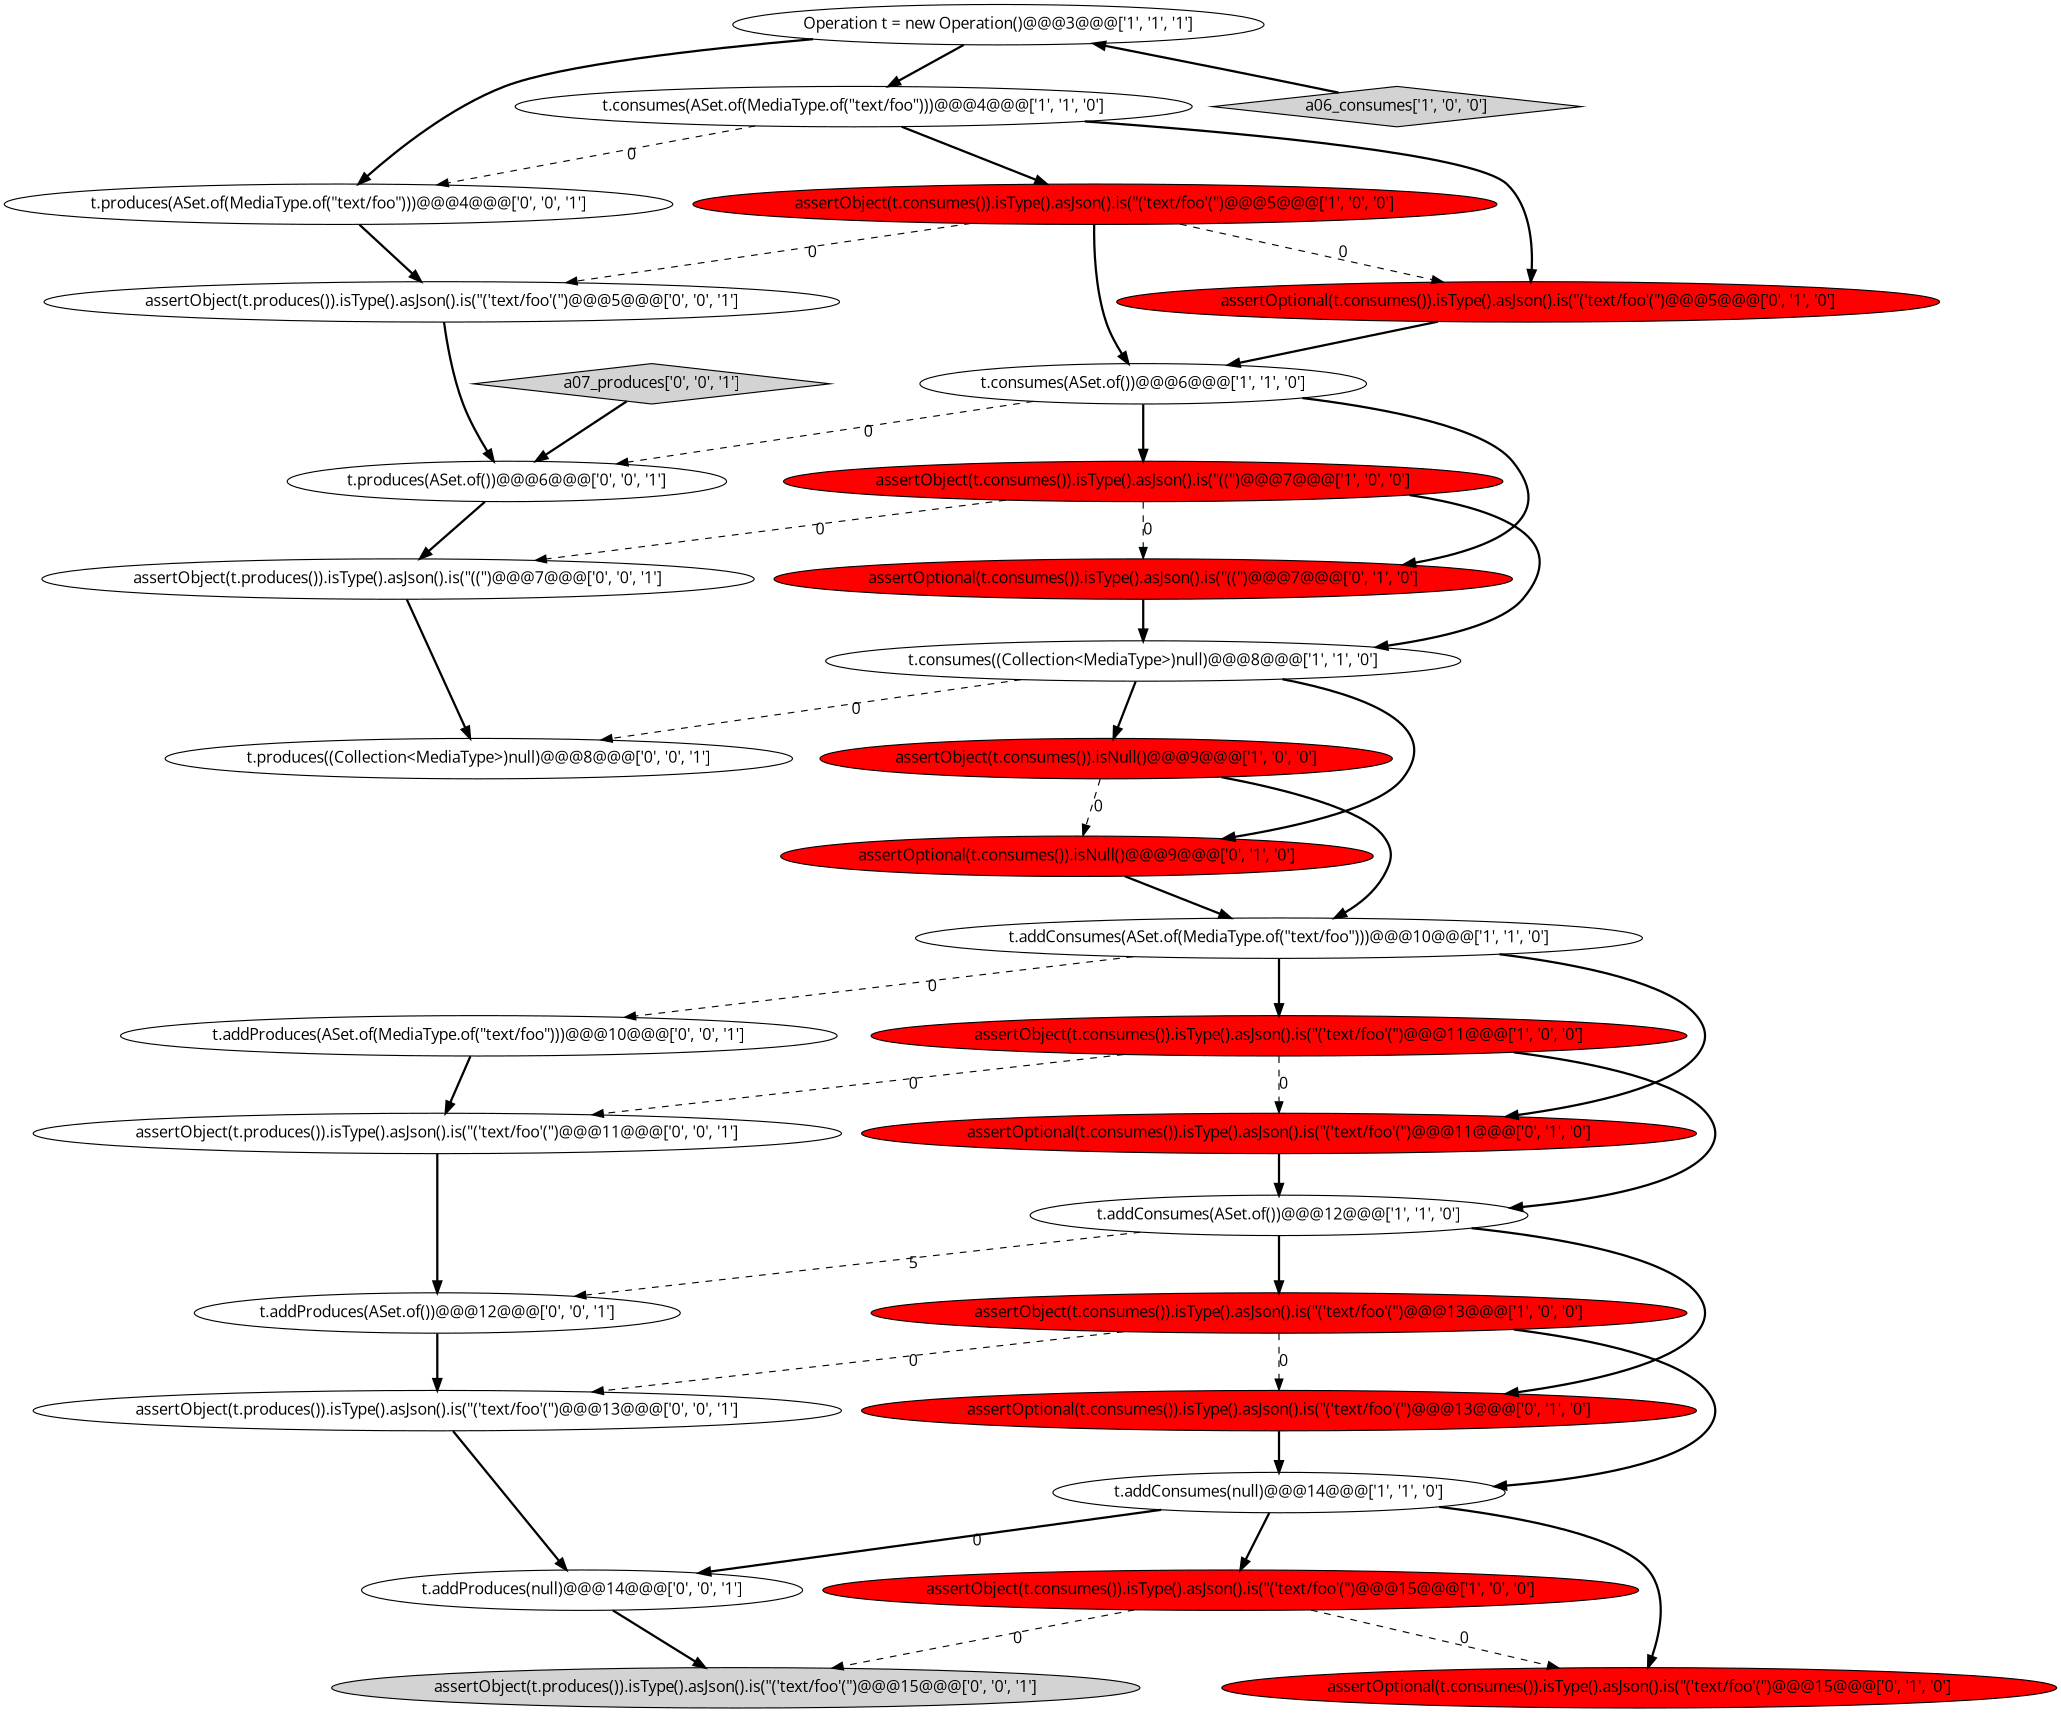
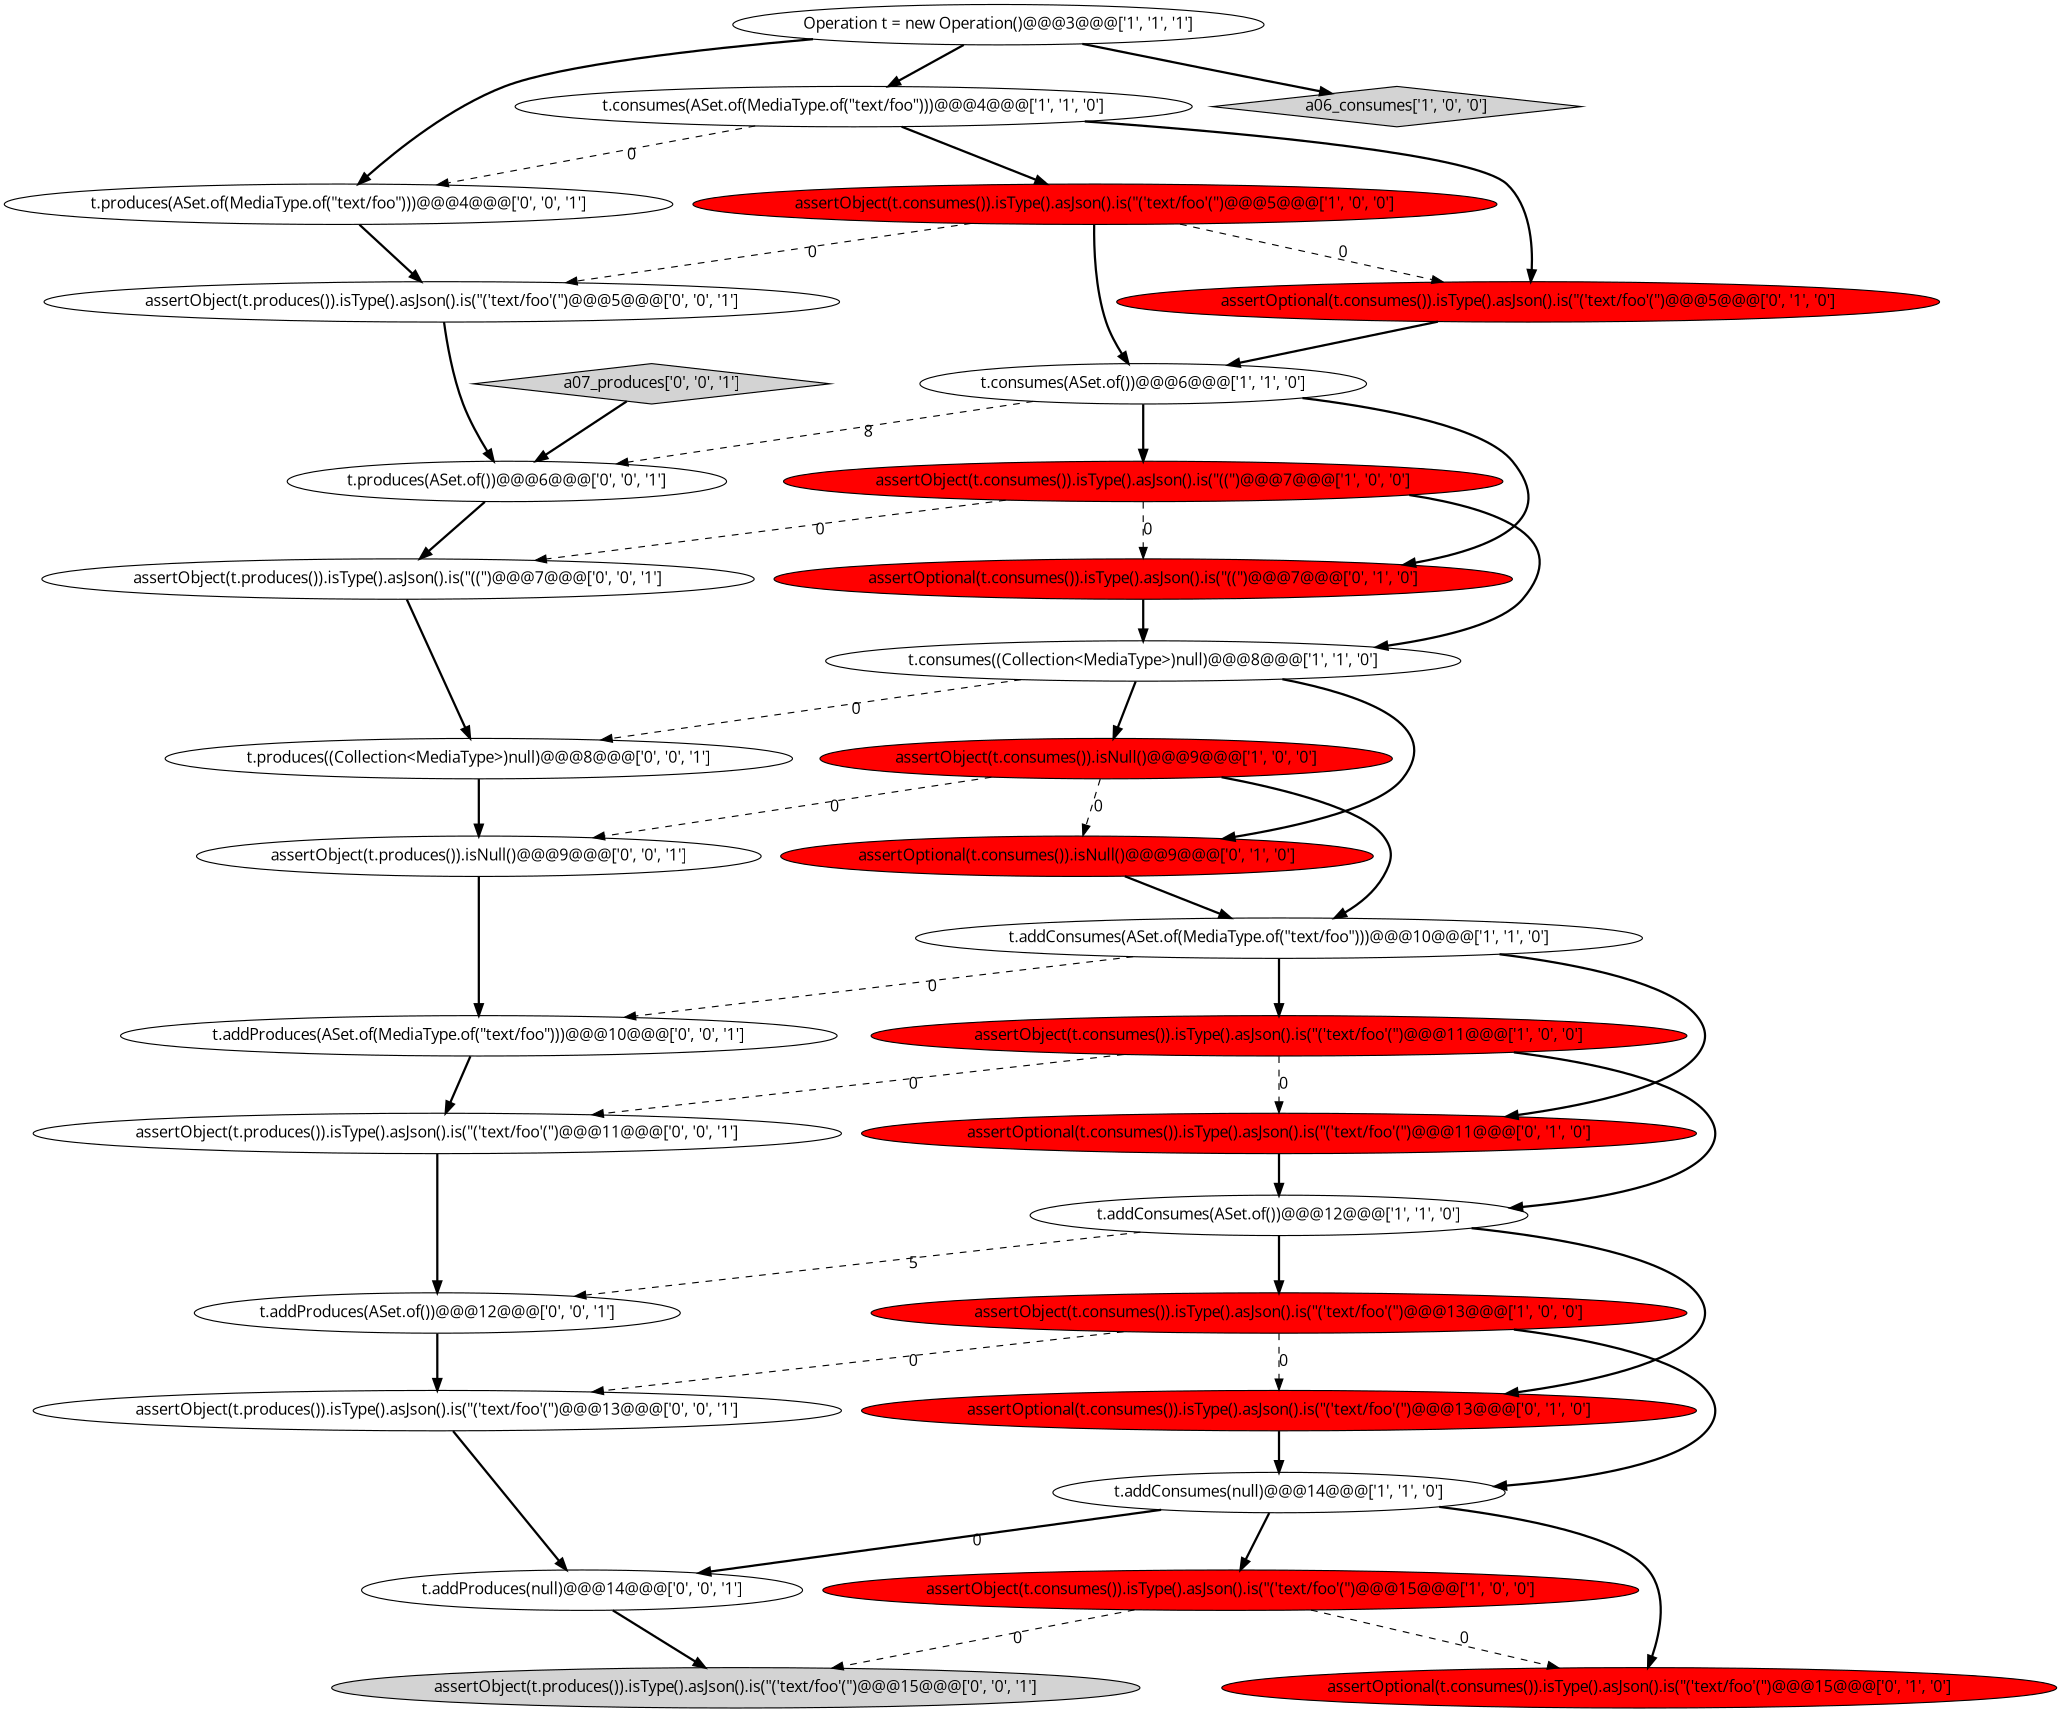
edge "a06_consumes['1', '0', '0']" -> "Operation t = new Operation()@@@3@@@['1', '1', '1']": reversed
edge "t.consumes(ASet.of())@@@6@@@['1', '1', '0']" -> "t.produces(ASet.of())@@@6@@@['0', '0', '1']": label "0" -> "8"
node "assertObject(t.produces()).isNull()@@@9@@@['0', '0', '1']": added
